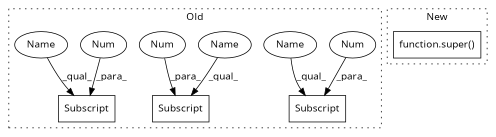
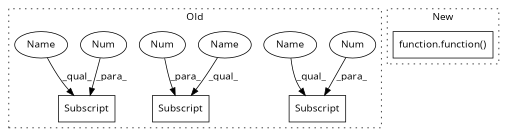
node "function.super()": label "function.super()" -> "function.function()"
